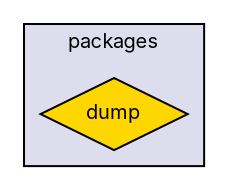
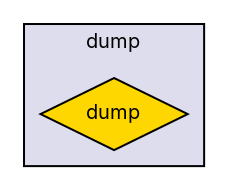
cluster "packages": label "packages" -> "dump"
